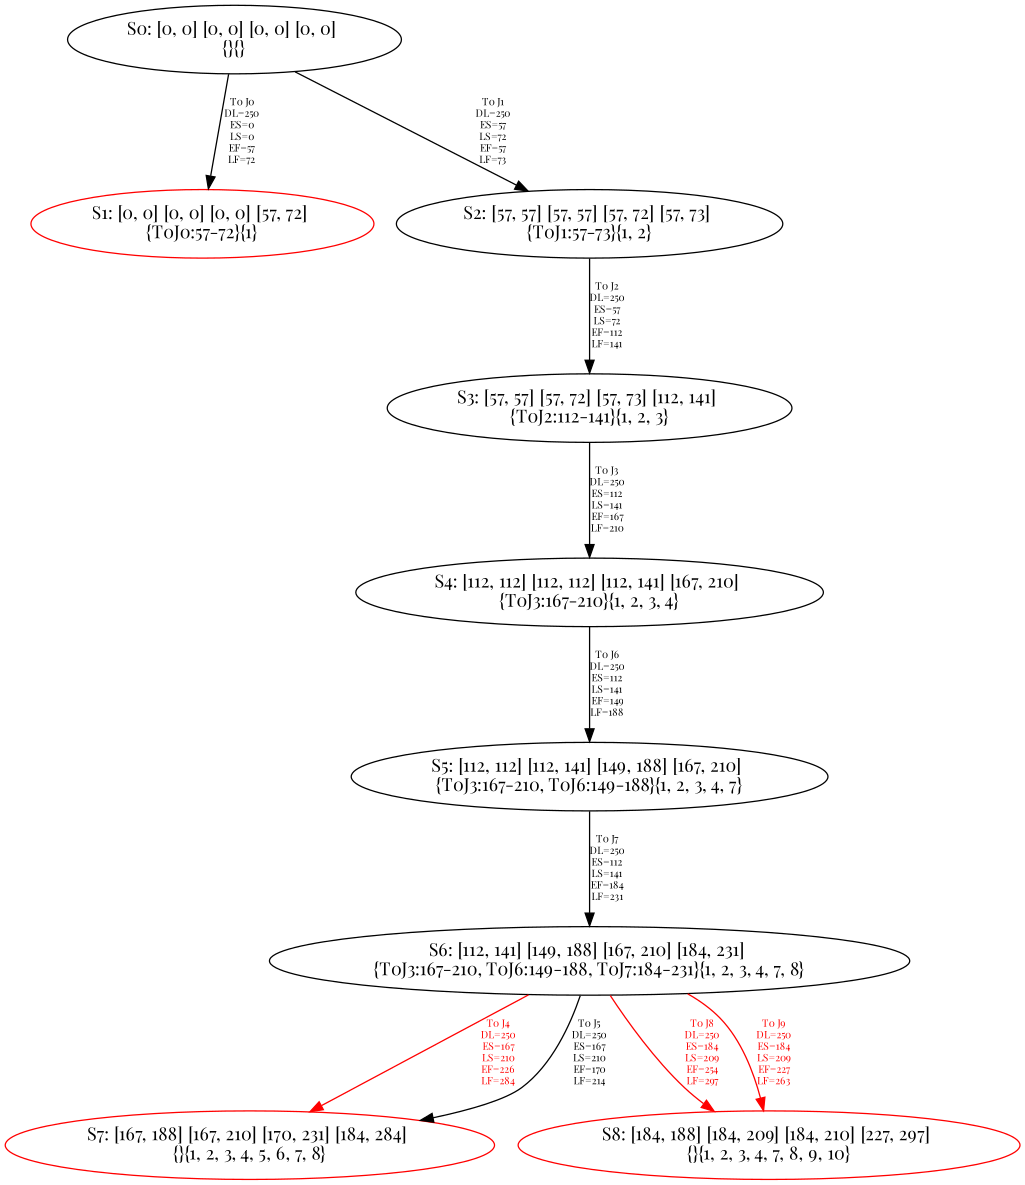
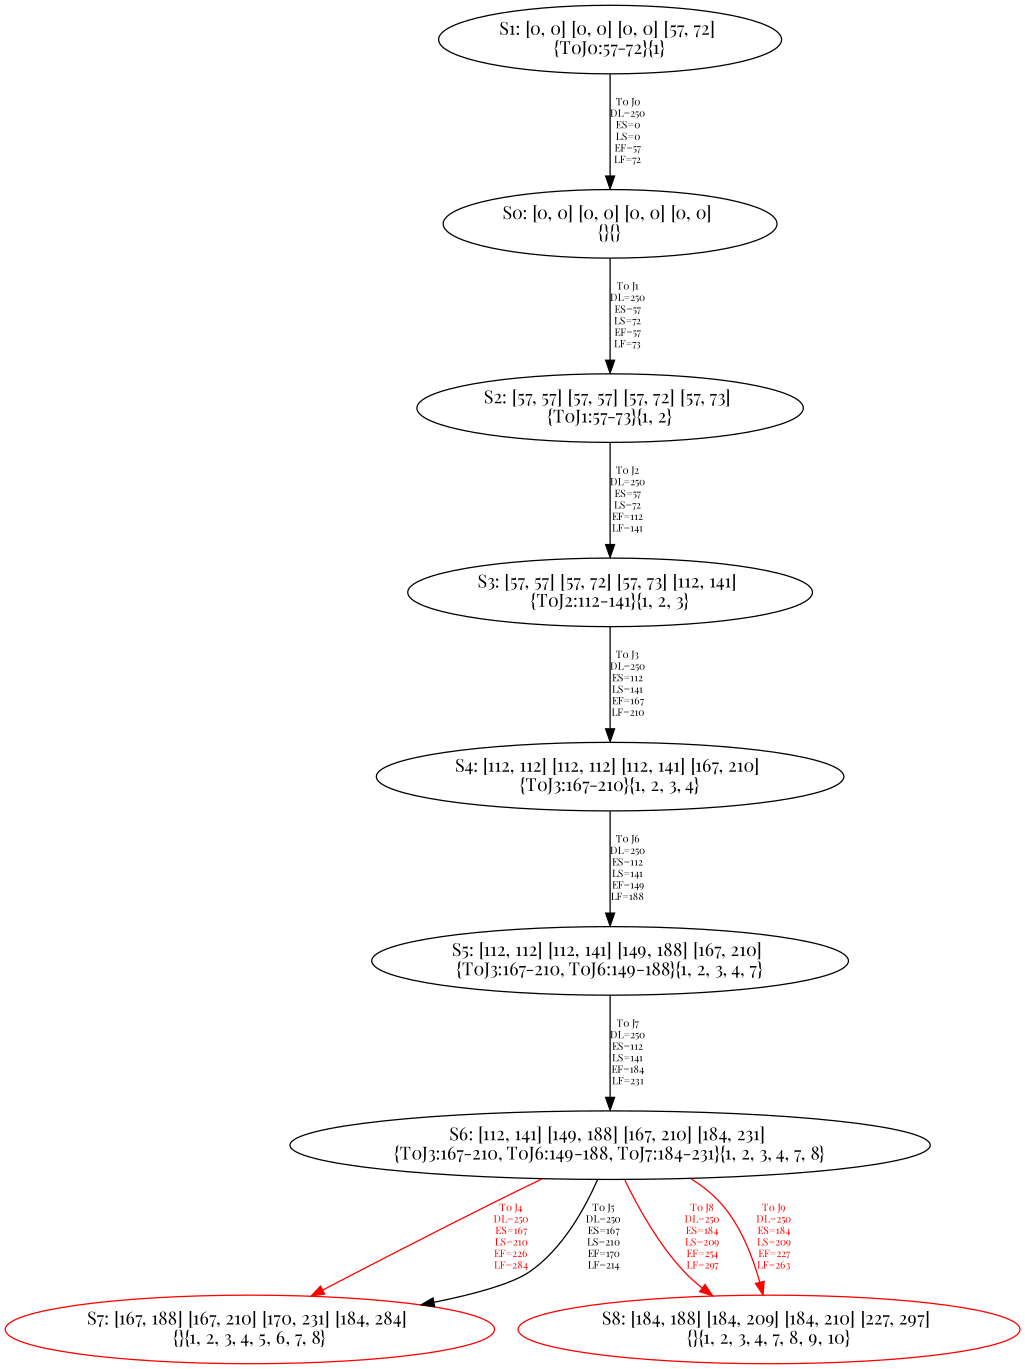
edge "S0: [0, 0] [0, 0] [0, 0] [0, 0] {}{}" -> "S1: [0, 0] [0, 0] [0, 0] [57, 72] {T0J0:57-72}{1}": reversed
node "S1: [0, 0] [0, 0] [0, 0] [57, 72] {T0J0:57-72}{1}": color Red -> black
